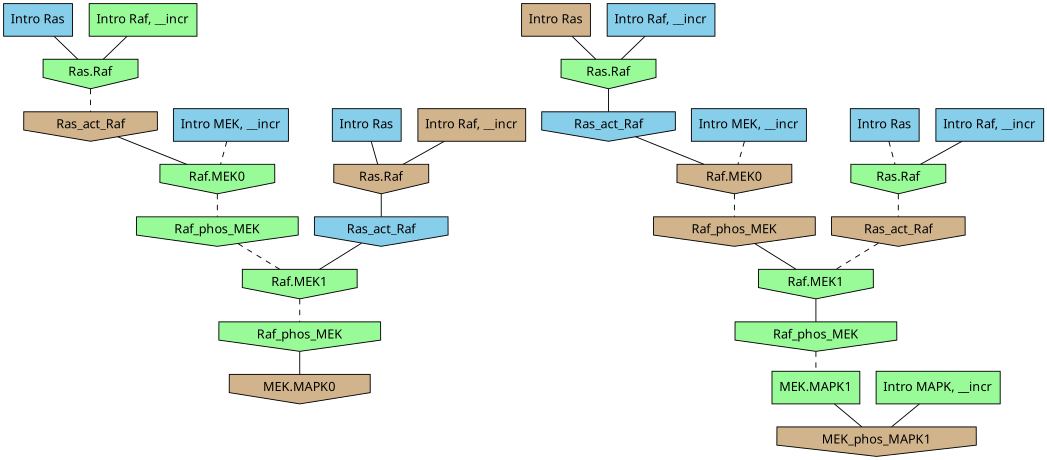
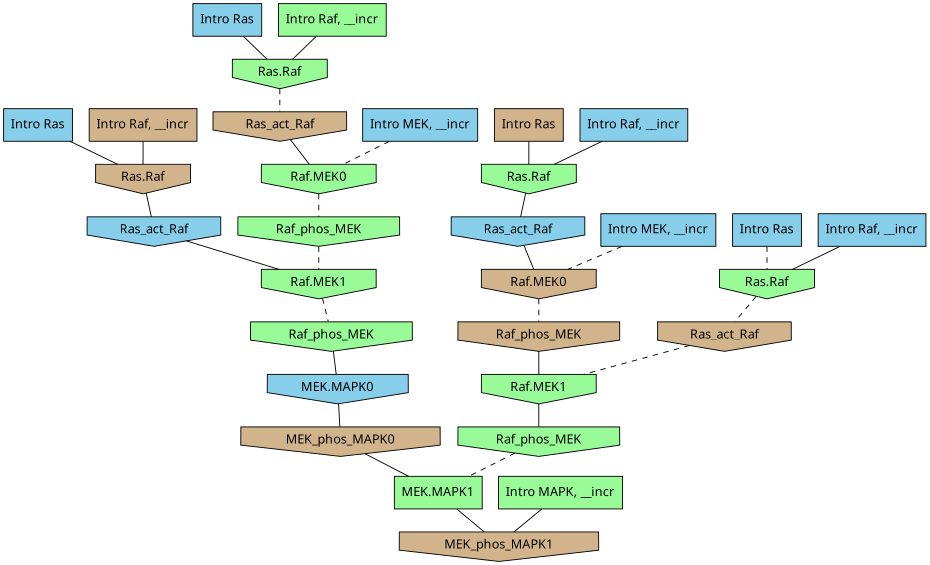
node "MEK.MAPK0": fillcolor tan -> skyblue
node "MEK_phos_MAPK0": added
